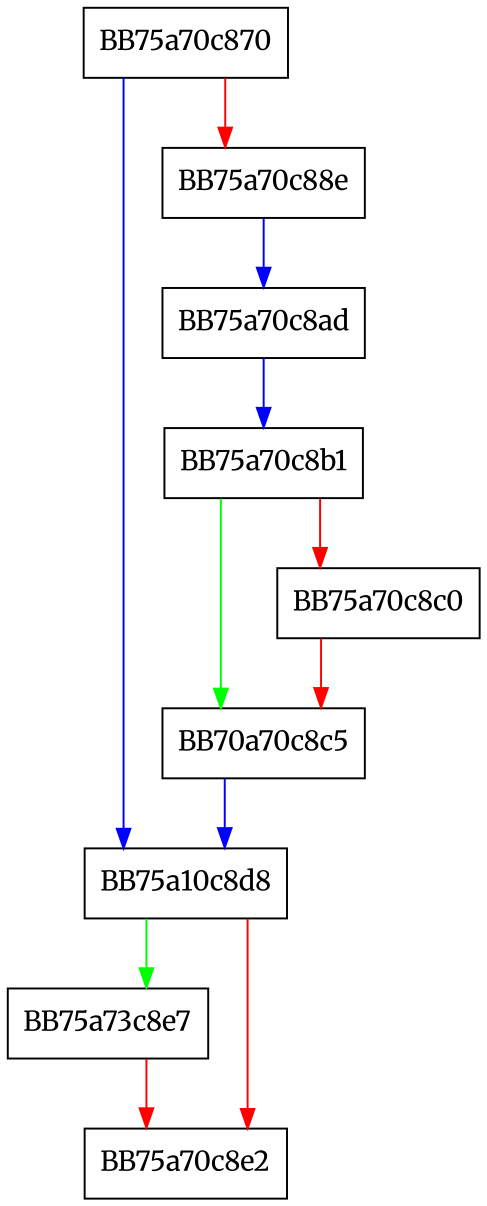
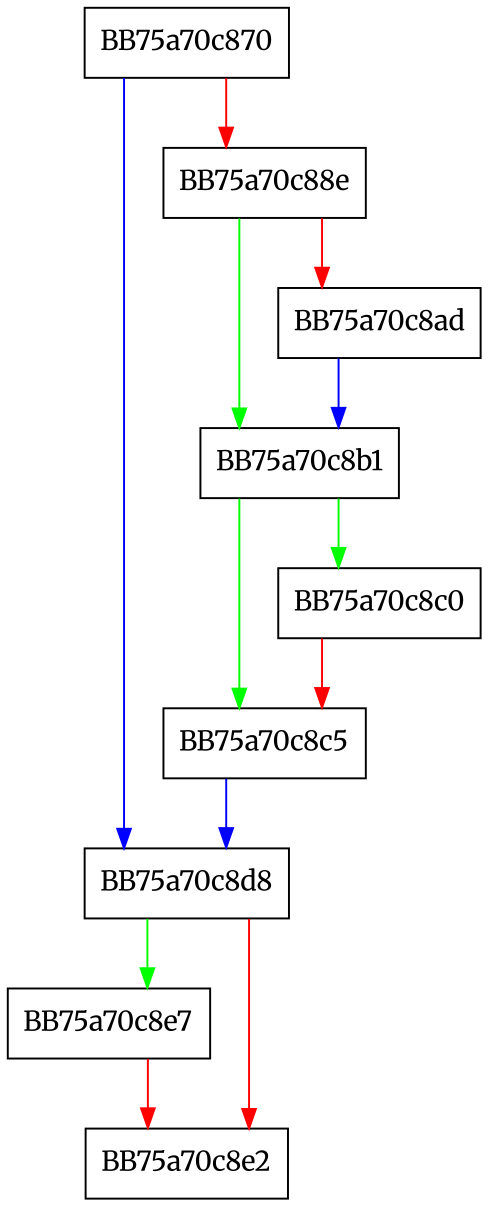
edge "BB75a70c88e" -> "BB75a70c8ad": color blue -> red
edge "BB75a70c88e" -> "BB75a70c8b1": added
edge "BB75a70c8b1" -> "BB75a70c8c0": color red -> green
node "BB70a70c8c5": label "BB70a70c8c5" -> "BB75a70c8c5"
node "BB75a10c8d8": label "BB75a10c8d8" -> "BB75a70c8d8"
node "BB75a73c8e7": label "BB75a73c8e7" -> "BB75a70c8e7"
